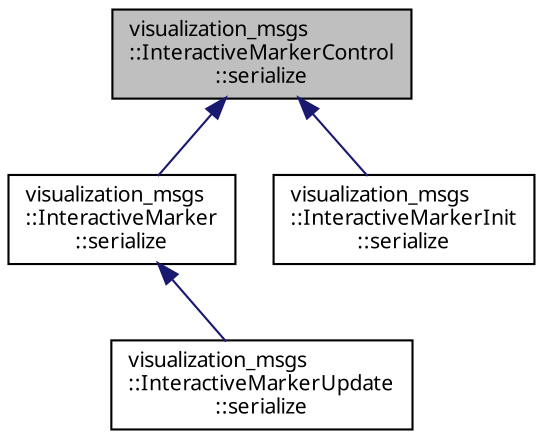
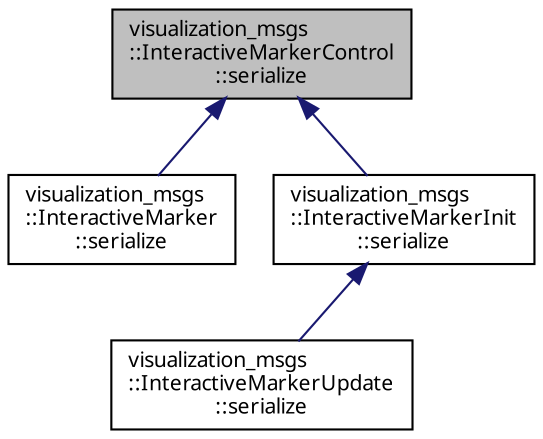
edge "visualization_msgs ::InteractiveMarkerUpdate ::serialize" -> "visualization_msgs ::InteractiveMarker ::serialize": now "visualization_msgs ::InteractiveMarkerUpdate ::serialize" -> "visualization_msgs ::InteractiveMarkerInit ::serialize"
